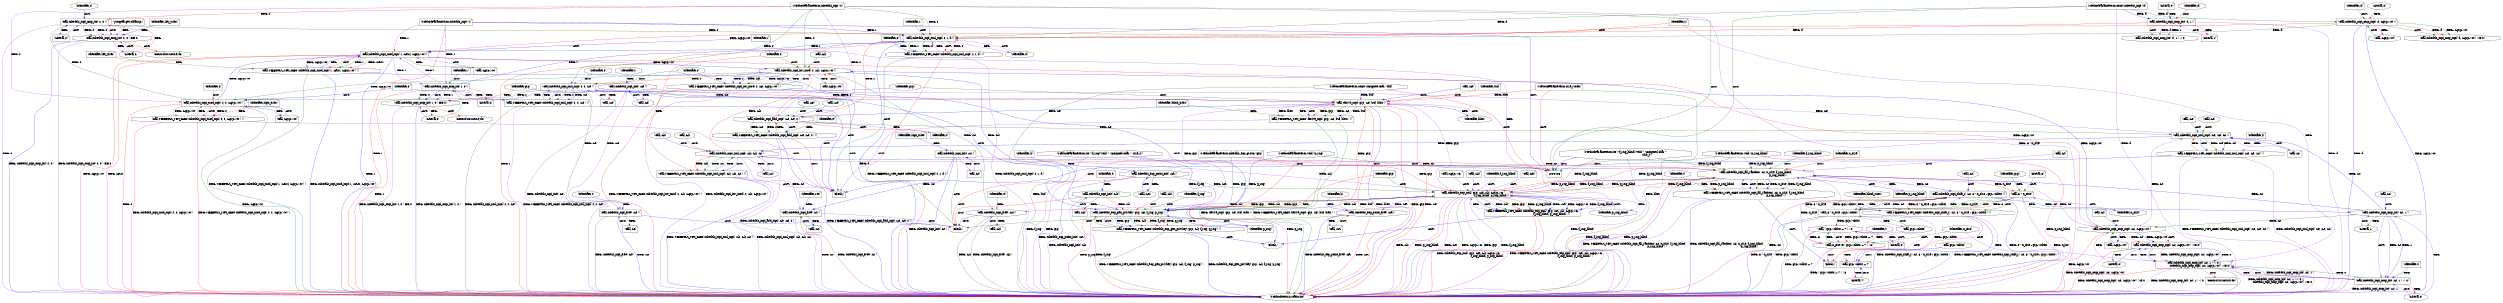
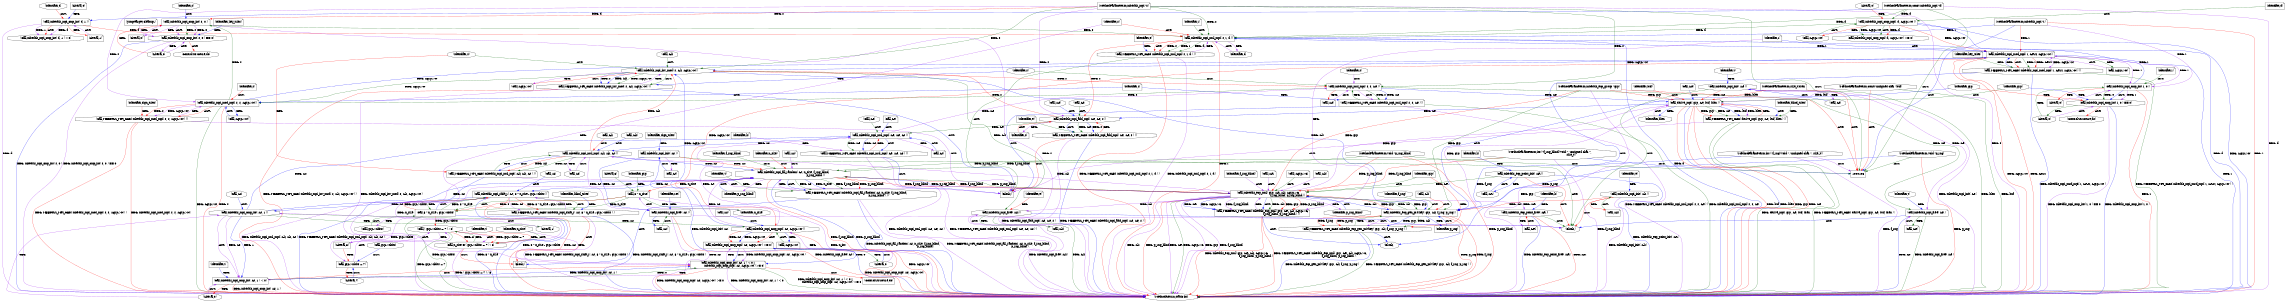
edge "(MethodParameterIn,mbedtls_mpi *s)" -> "(MethodReturn,static int)": label "DDG: 8 * n_size" -> "DDG: s"
edge "(Call,mbedtls_ecp_point_free( &R ))" -> "(Call,derive_mpi( grp, &e, buf, blen ))": now "(MethodParameterIn,mbedtls_ecp_group *grp)" -> "(Call,derive_mpi( grp, &e, buf, blen ))"
